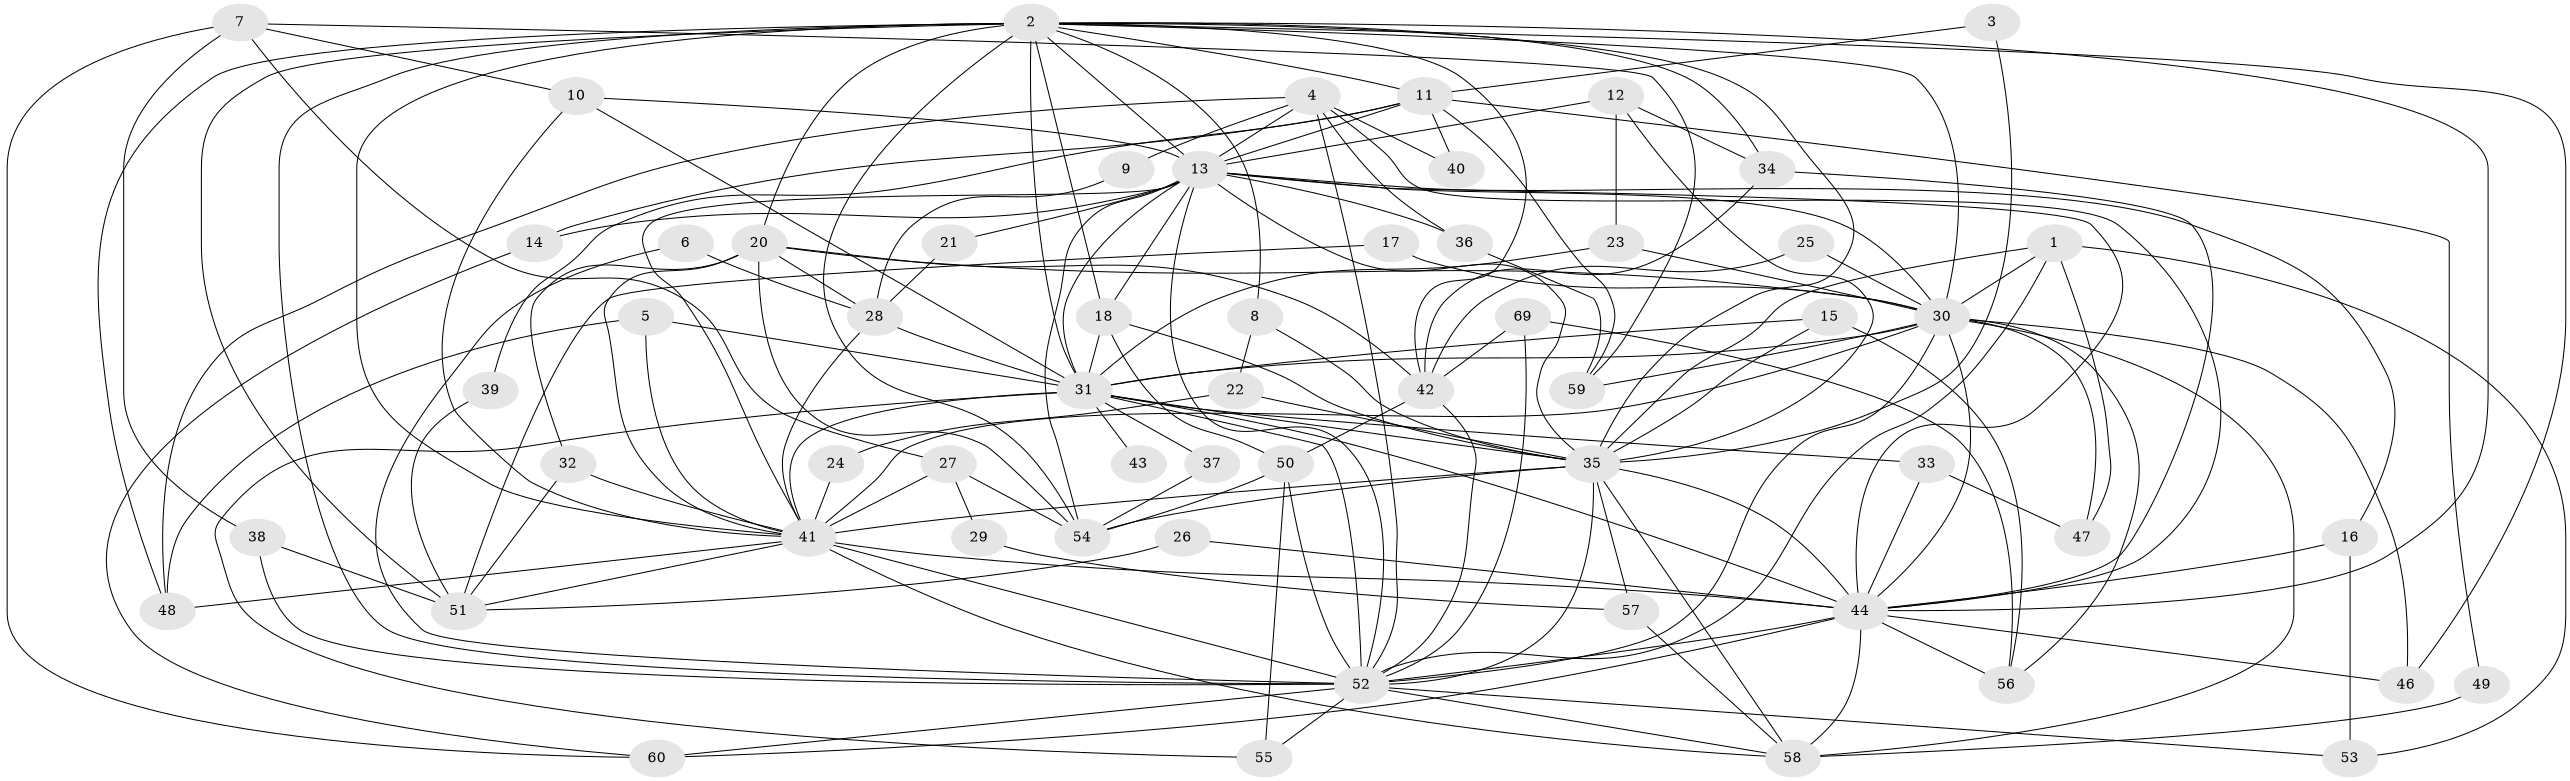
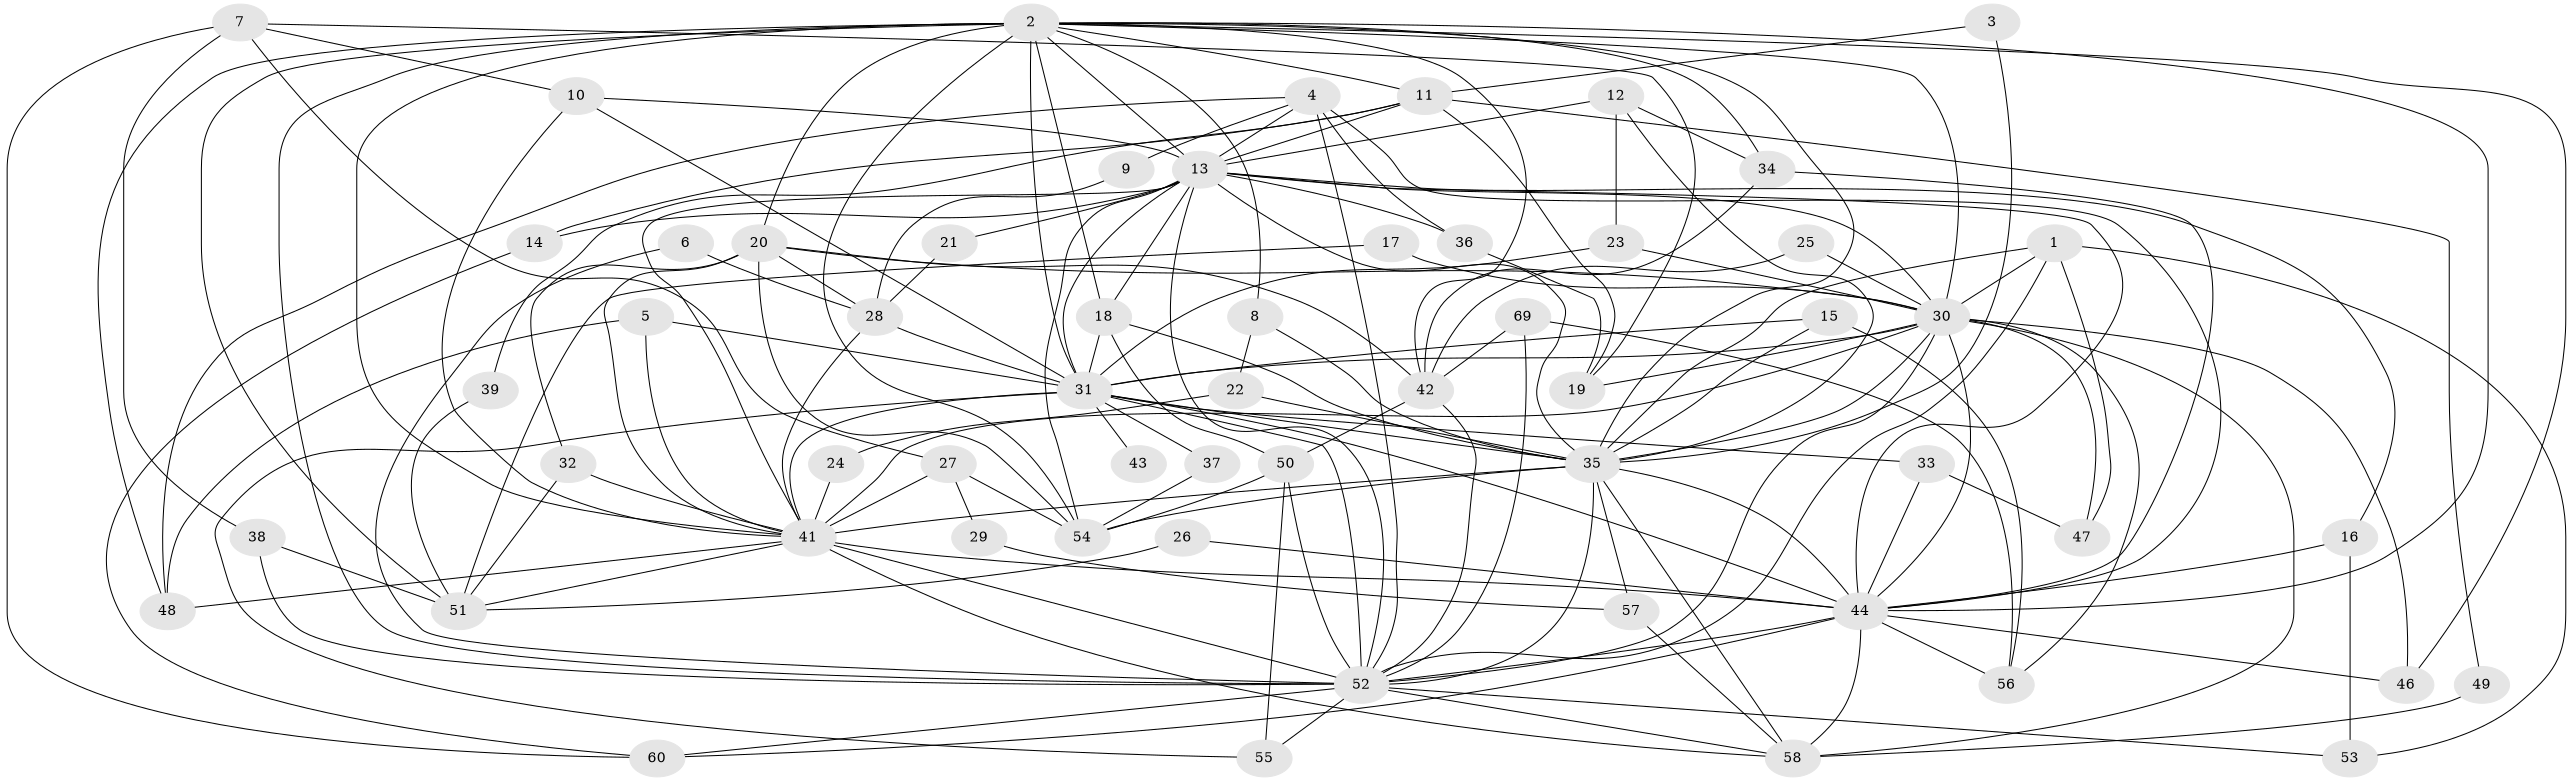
node "40": removed
node "59": label "59" -> "19"
edge "30" -- "35": added
